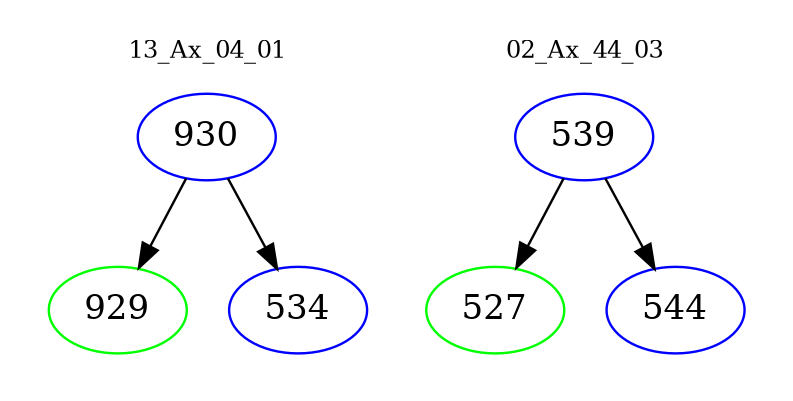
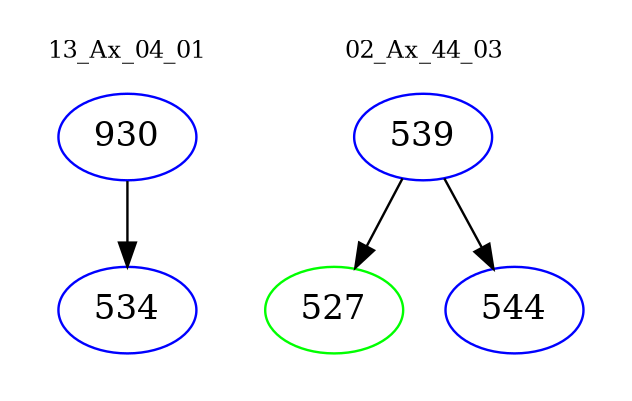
node "929": removed
